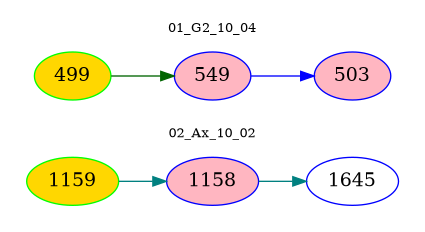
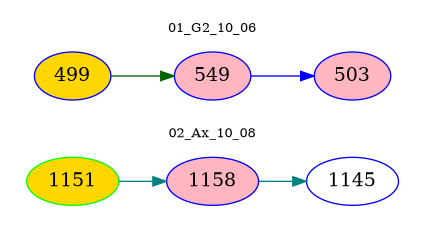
cluster "01_G2_10_04": label "01_G2_10_04" -> "01_G2_10_06"
node "499": color green -> blue
cluster "02_Ax_10_02": label "02_Ax_10_02" -> "02_Ax_10_08"
node "1159": label "1159" -> "1151"
node "1645": label "1645" -> "1145"
